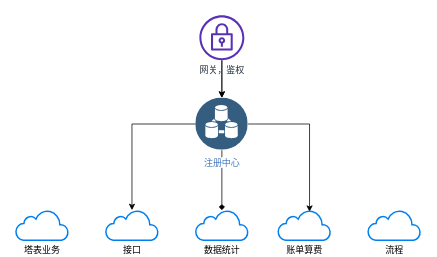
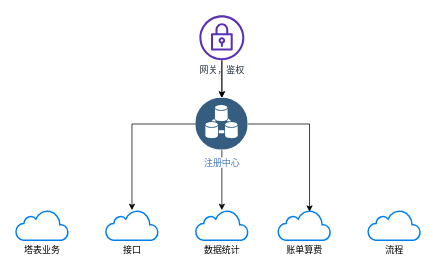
edge "注册中心" -> "数据统计": arrowhead diamond -> classic
